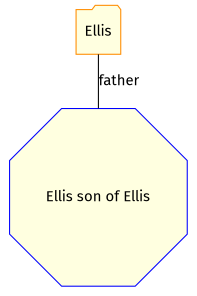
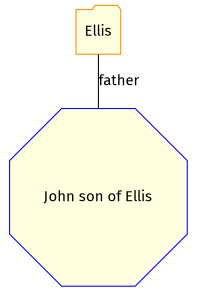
node "Ellis son of Ellis": label "Ellis son of Ellis" -> "John son of Ellis"
